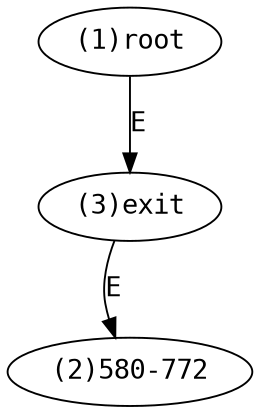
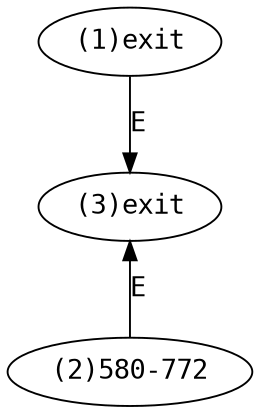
node "(1)root": label "(1)root" -> "(1)exit"
edge "(3)exit" -> "(2)580-772": reversed
